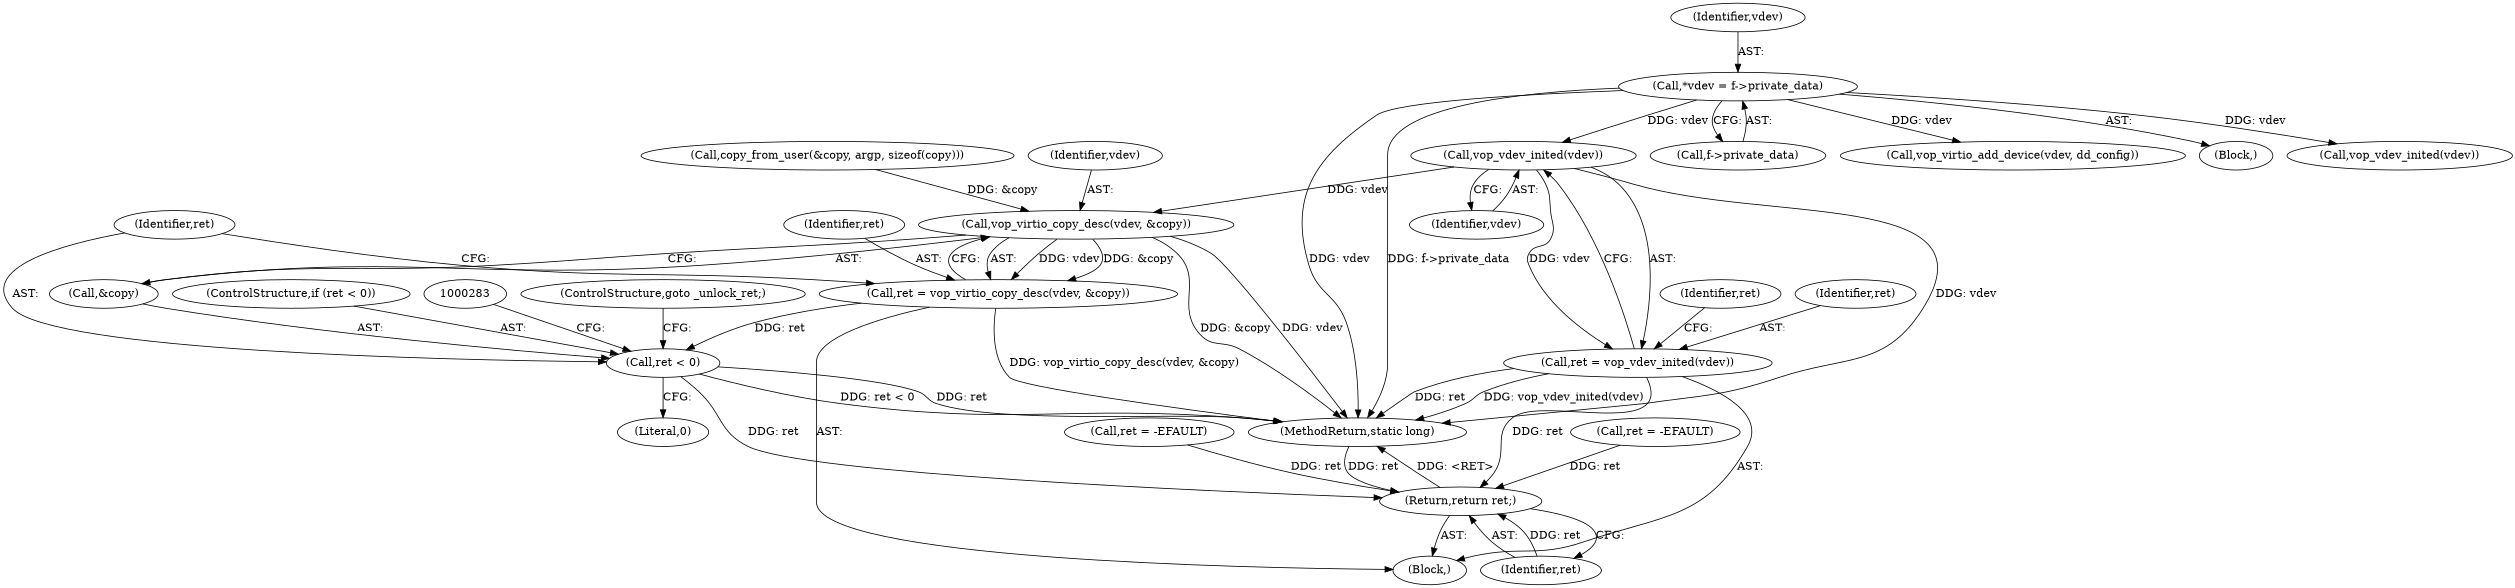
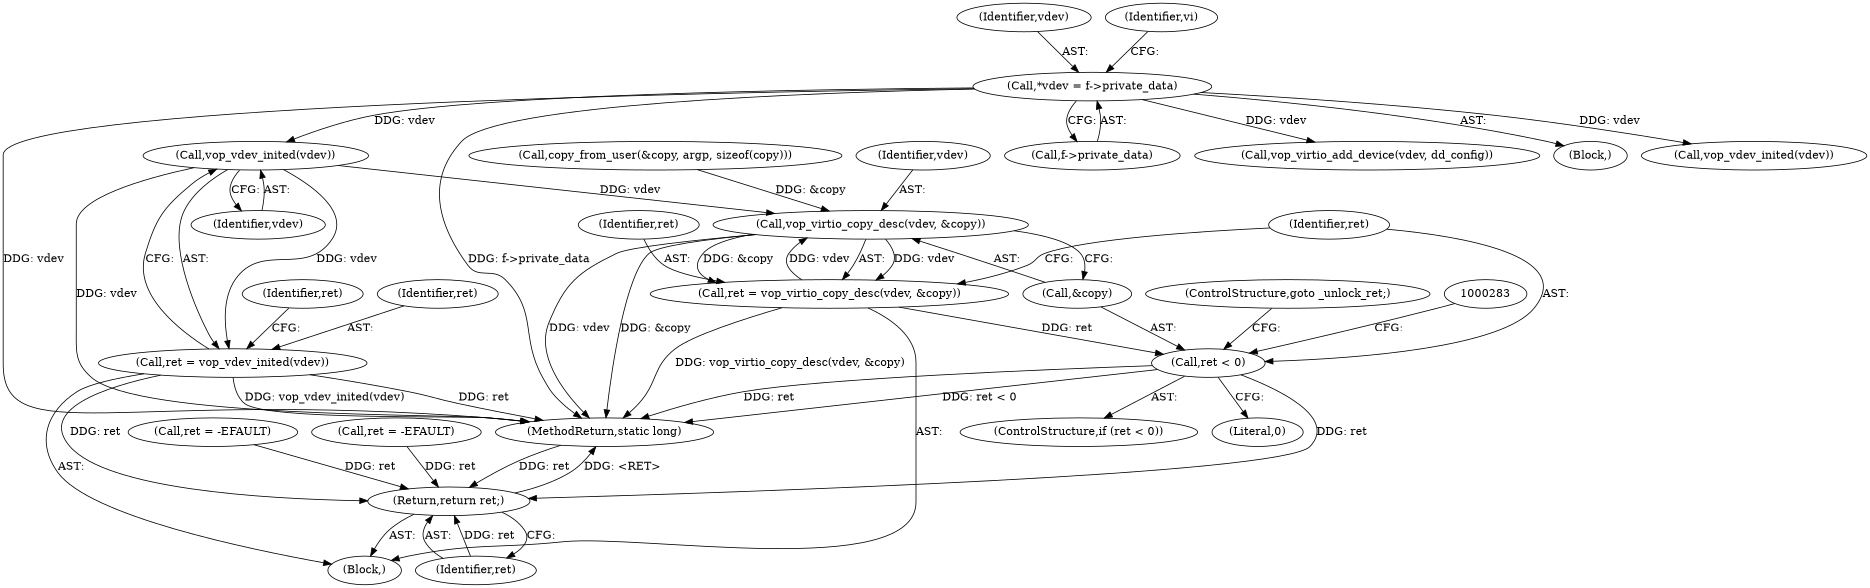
node "(Identifier,vi)": added
edge "(Call,ret = vop_virtio_copy_desc(vdev, &copy))" -> "(Call,vop_virtio_copy_desc(vdev, &copy))": label "CFG: " -> "DDG: vdev"
edge "(ControlStructure,if (ret < 0))" -> "(Call,ret < 0)": reversed
